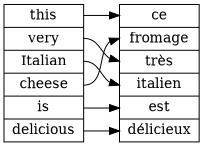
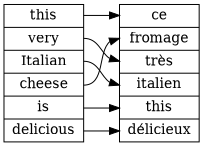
node "ce": text "est" -> "this"
